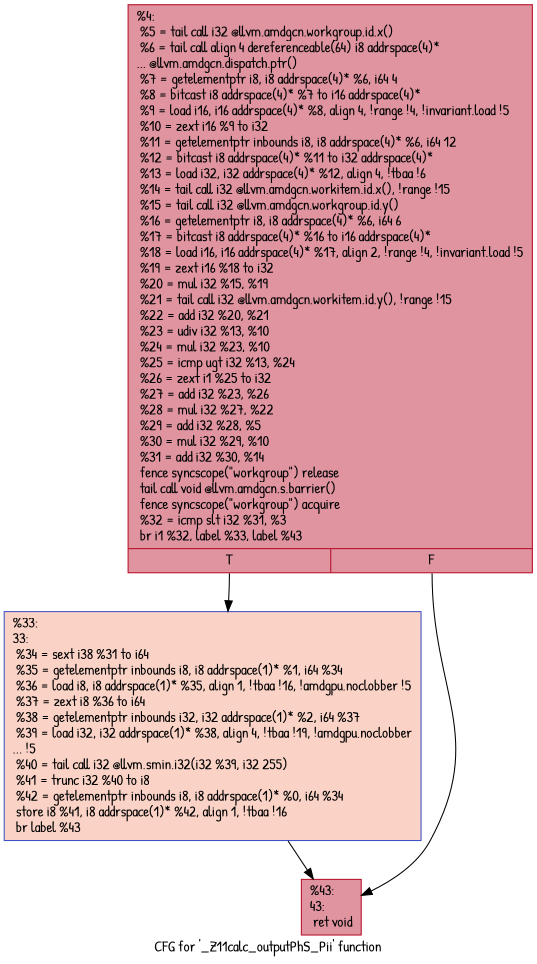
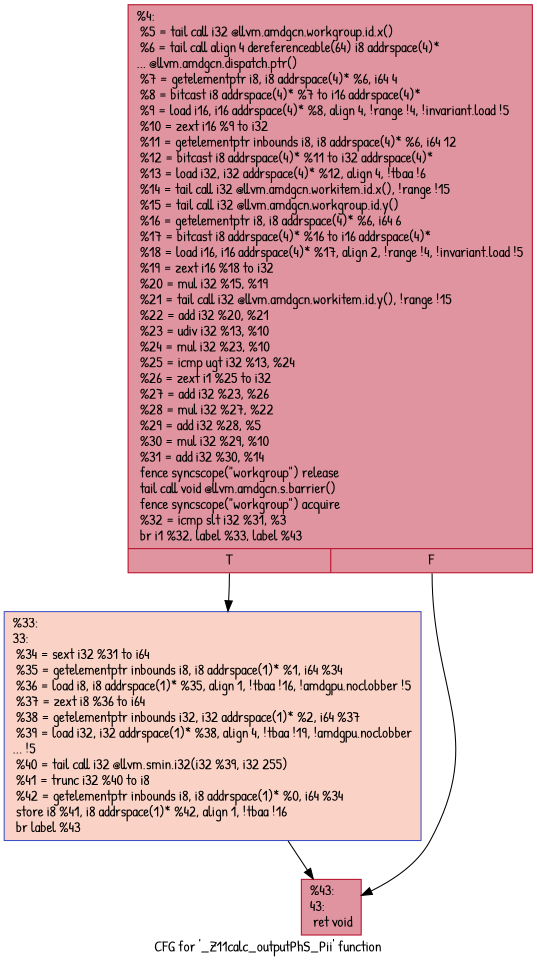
node "%33:": text "%34 = sext i38 %31 to i64" -> "%34 = sext i32 %31 to i64"
